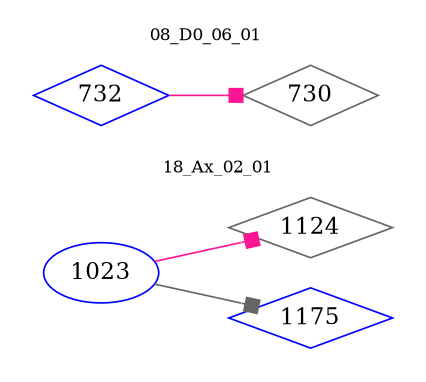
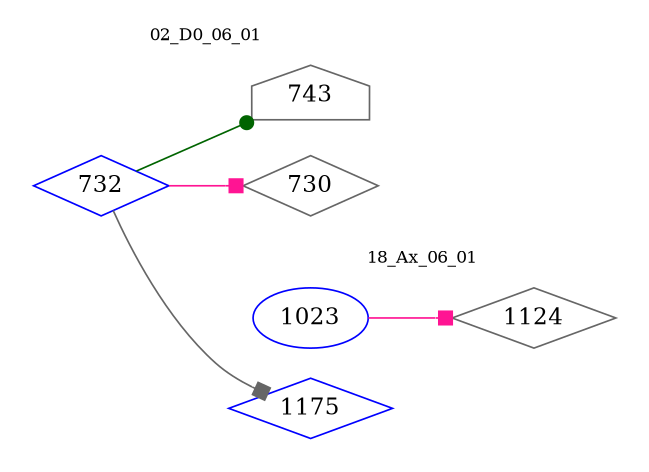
cluster "08_D0_06_01": label "08_D0_06_01" -> "02_D0_06_01"
node "743": added
cluster "18_Ax_02_01": label "18_Ax_02_01" -> "18_Ax_06_01"
edge "1023" -> "1175": now "732" -> "1175"
